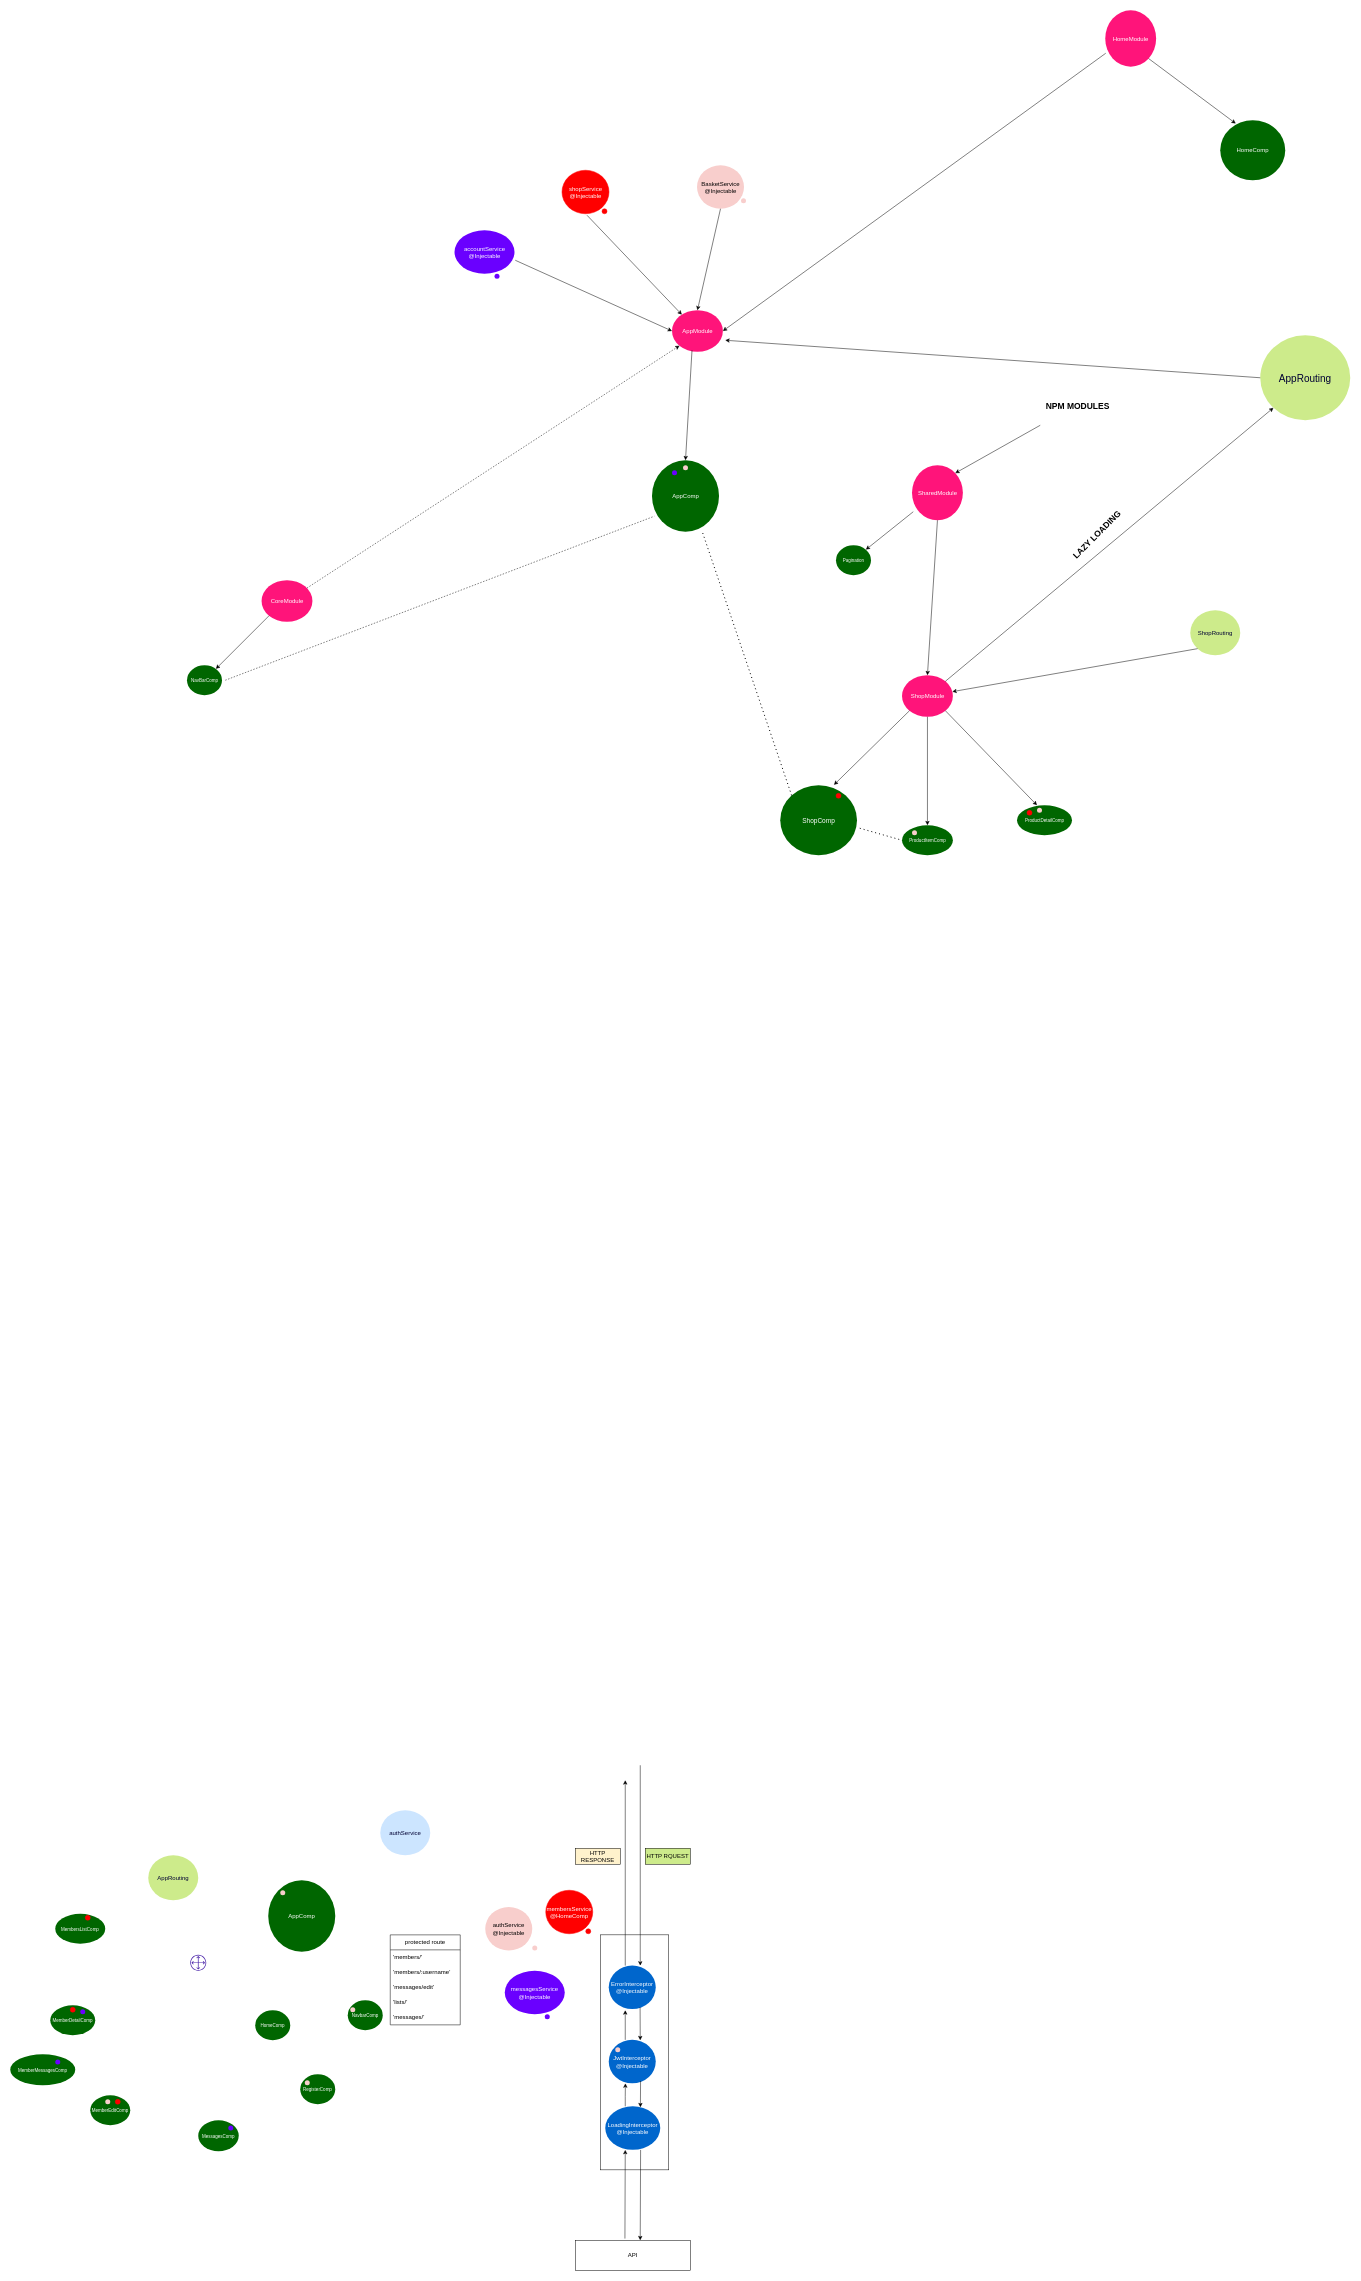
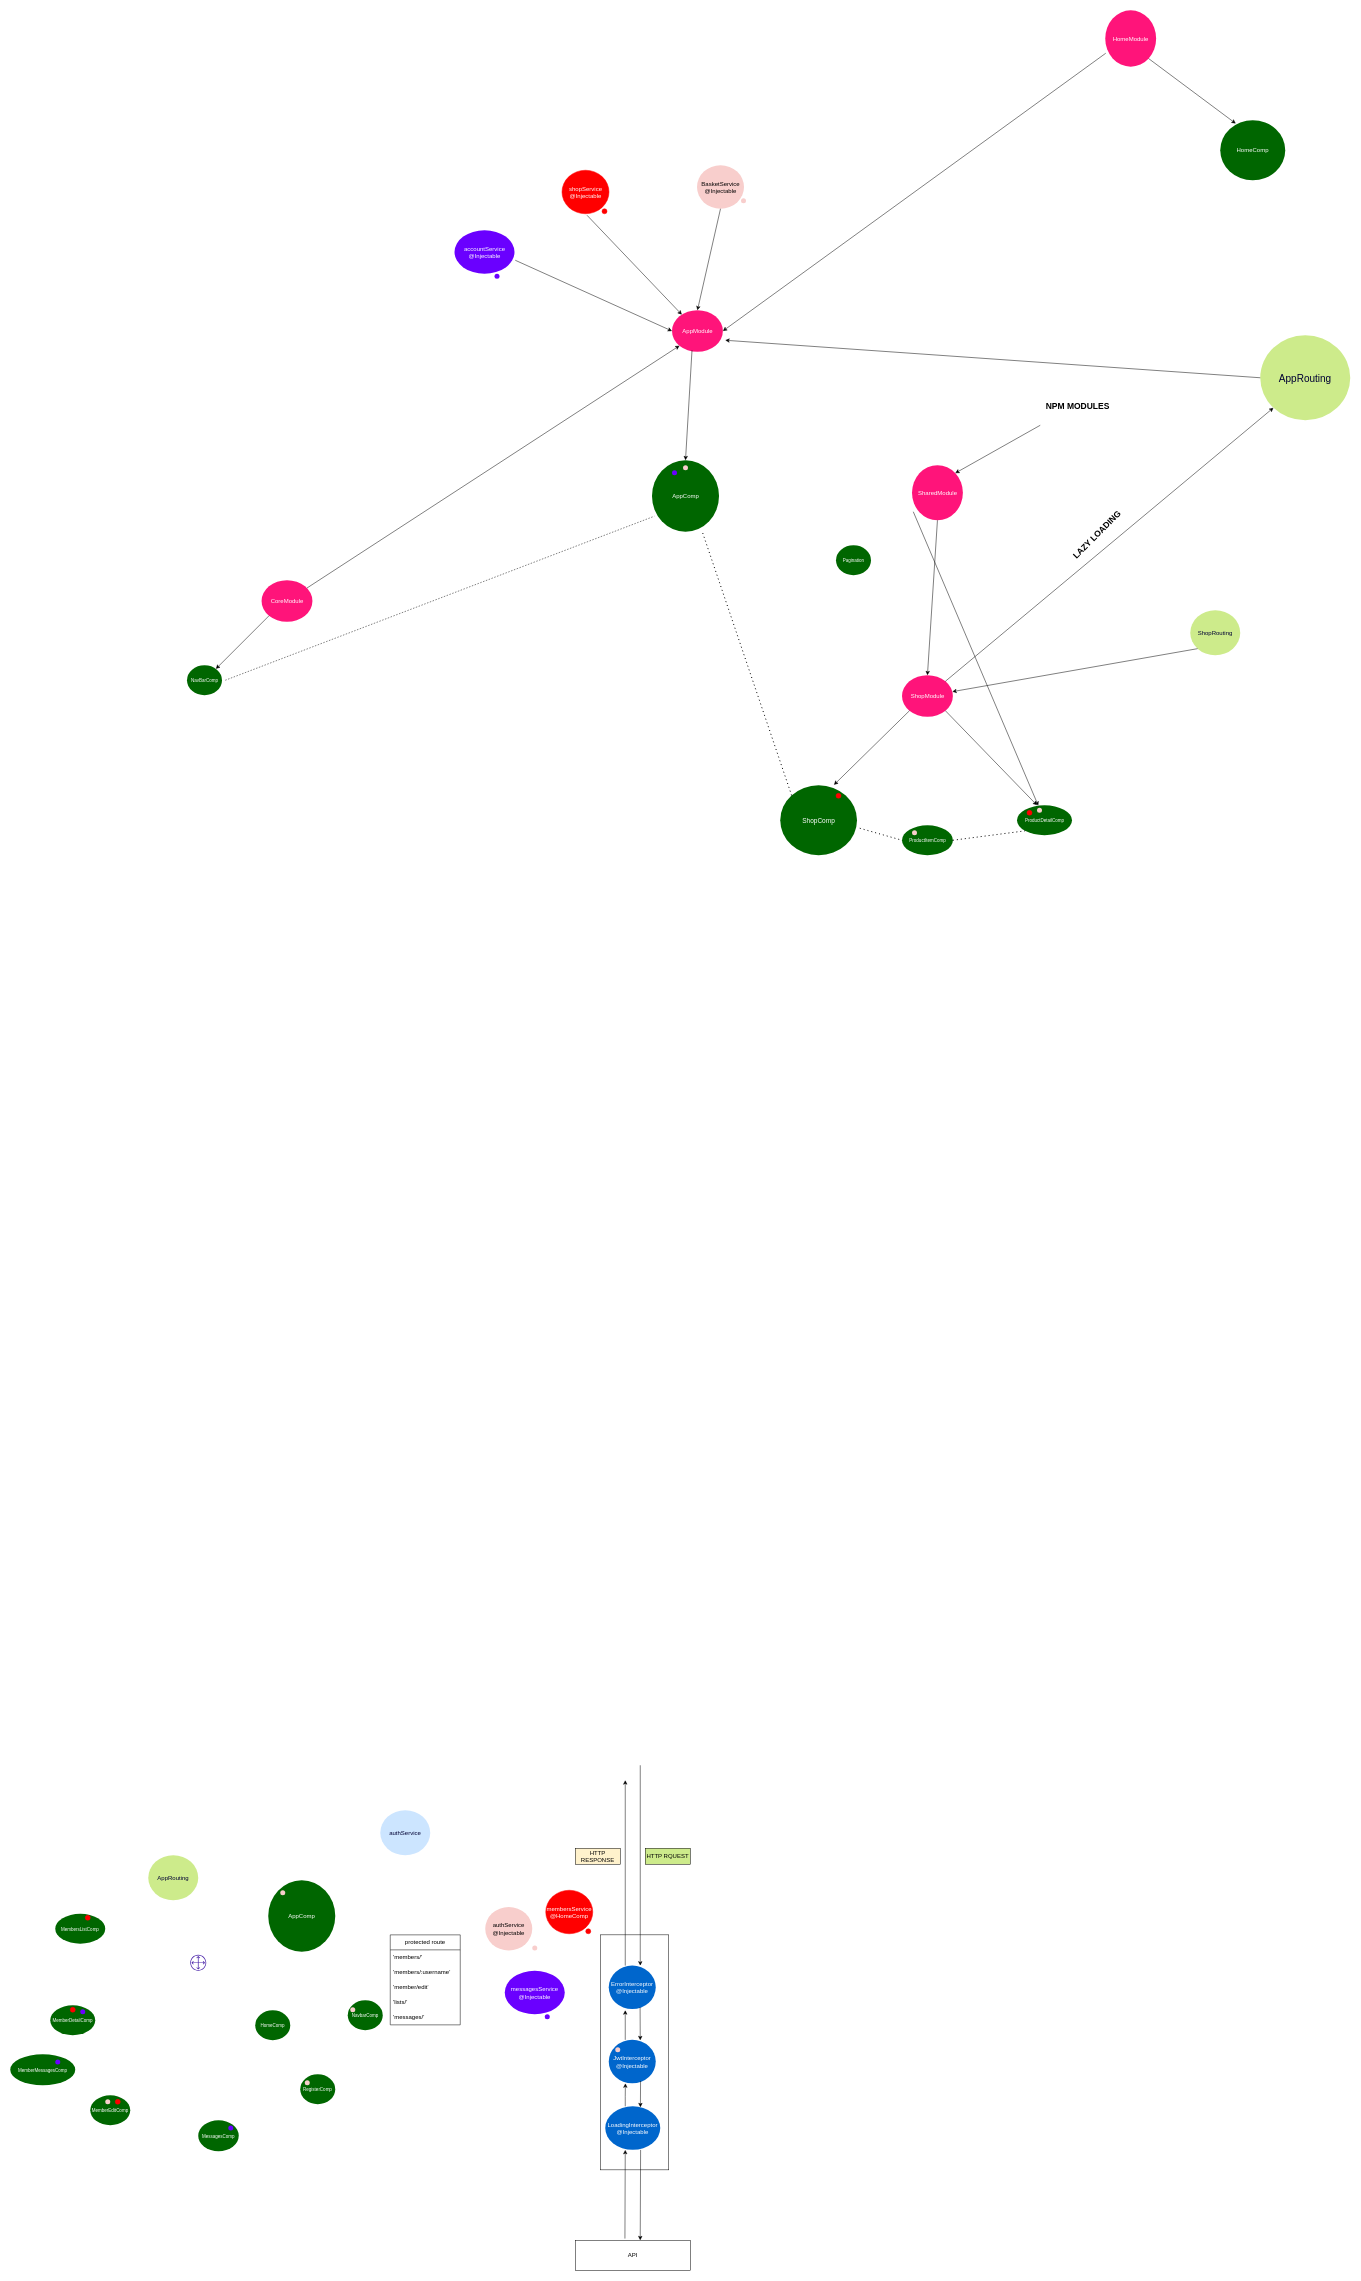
edge "CoreModule" -> "AppModule": style dashed -> solid
edge "SharedModule" -> "Pagination": now "SharedModule" -> "ProductDetailComp"
edge "ShopModule" -> "ProductItemComp": removed
edge "ProductDetailComp" -- "ProductItemComp": added
node "'messages/edit'": label "'messages/edit'" -> "'member/edit'"
